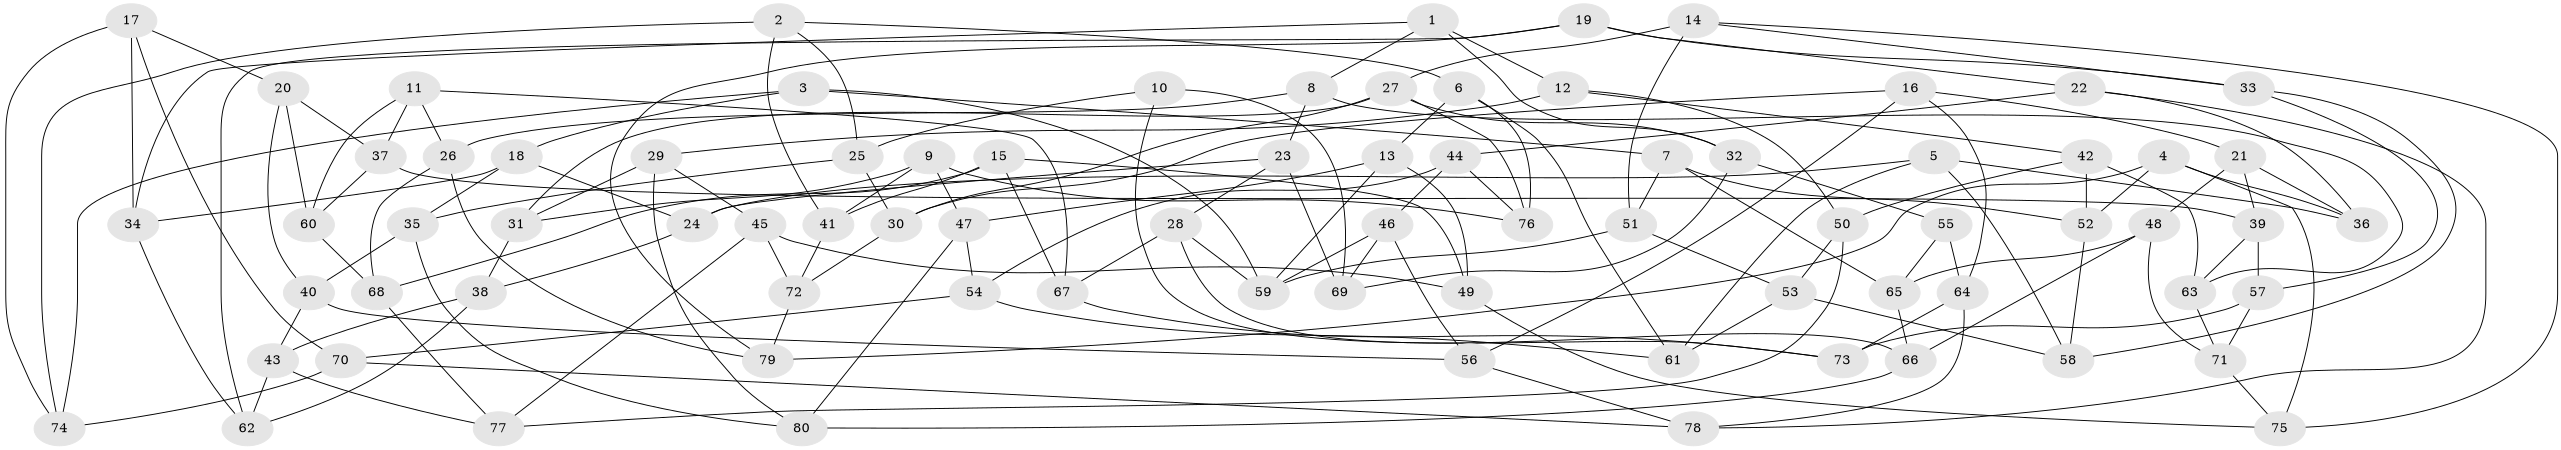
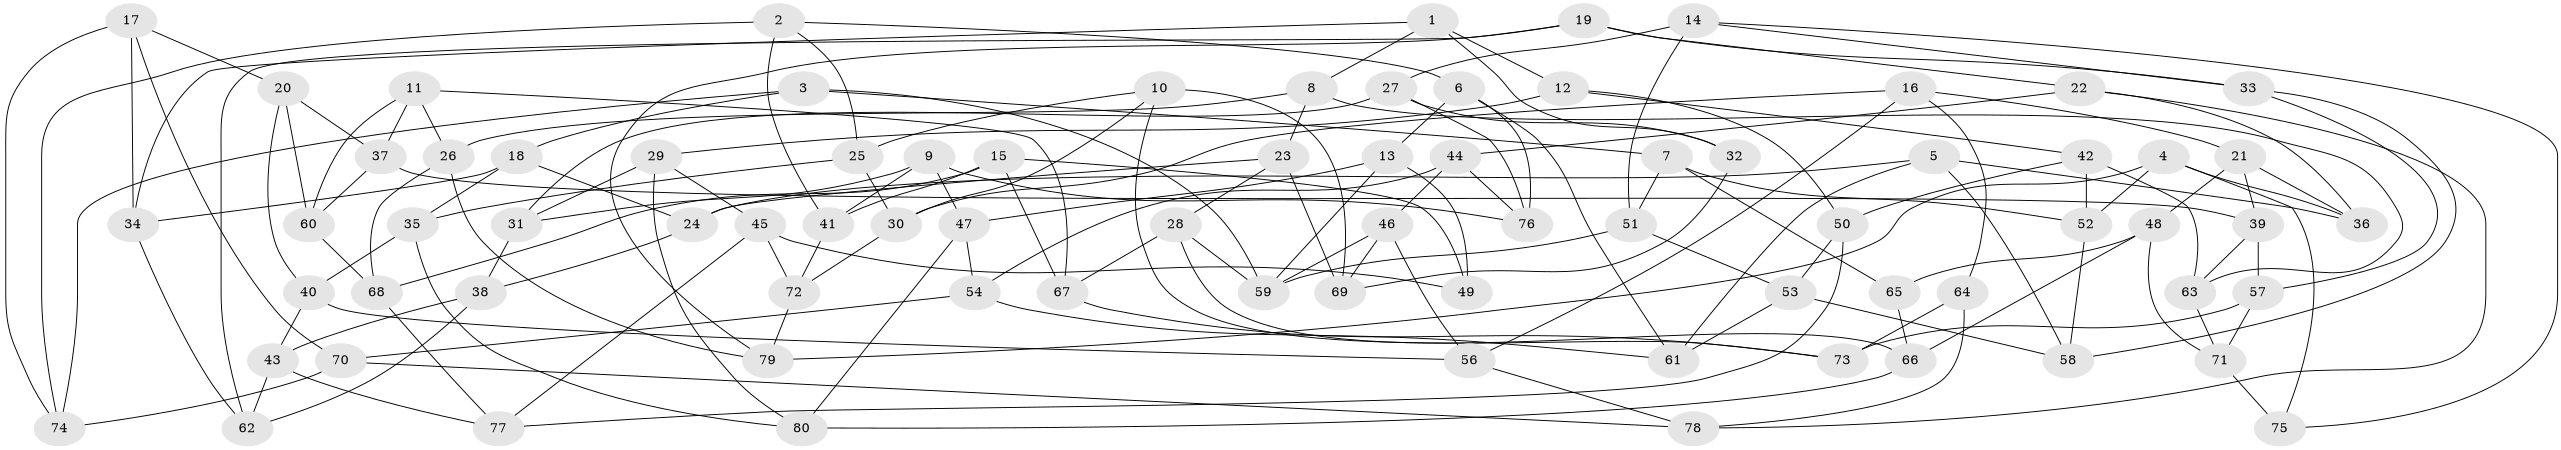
edge "27" -- "30": now "10" -- "30"
node "55": removed
edge "49" -- "75": removed
